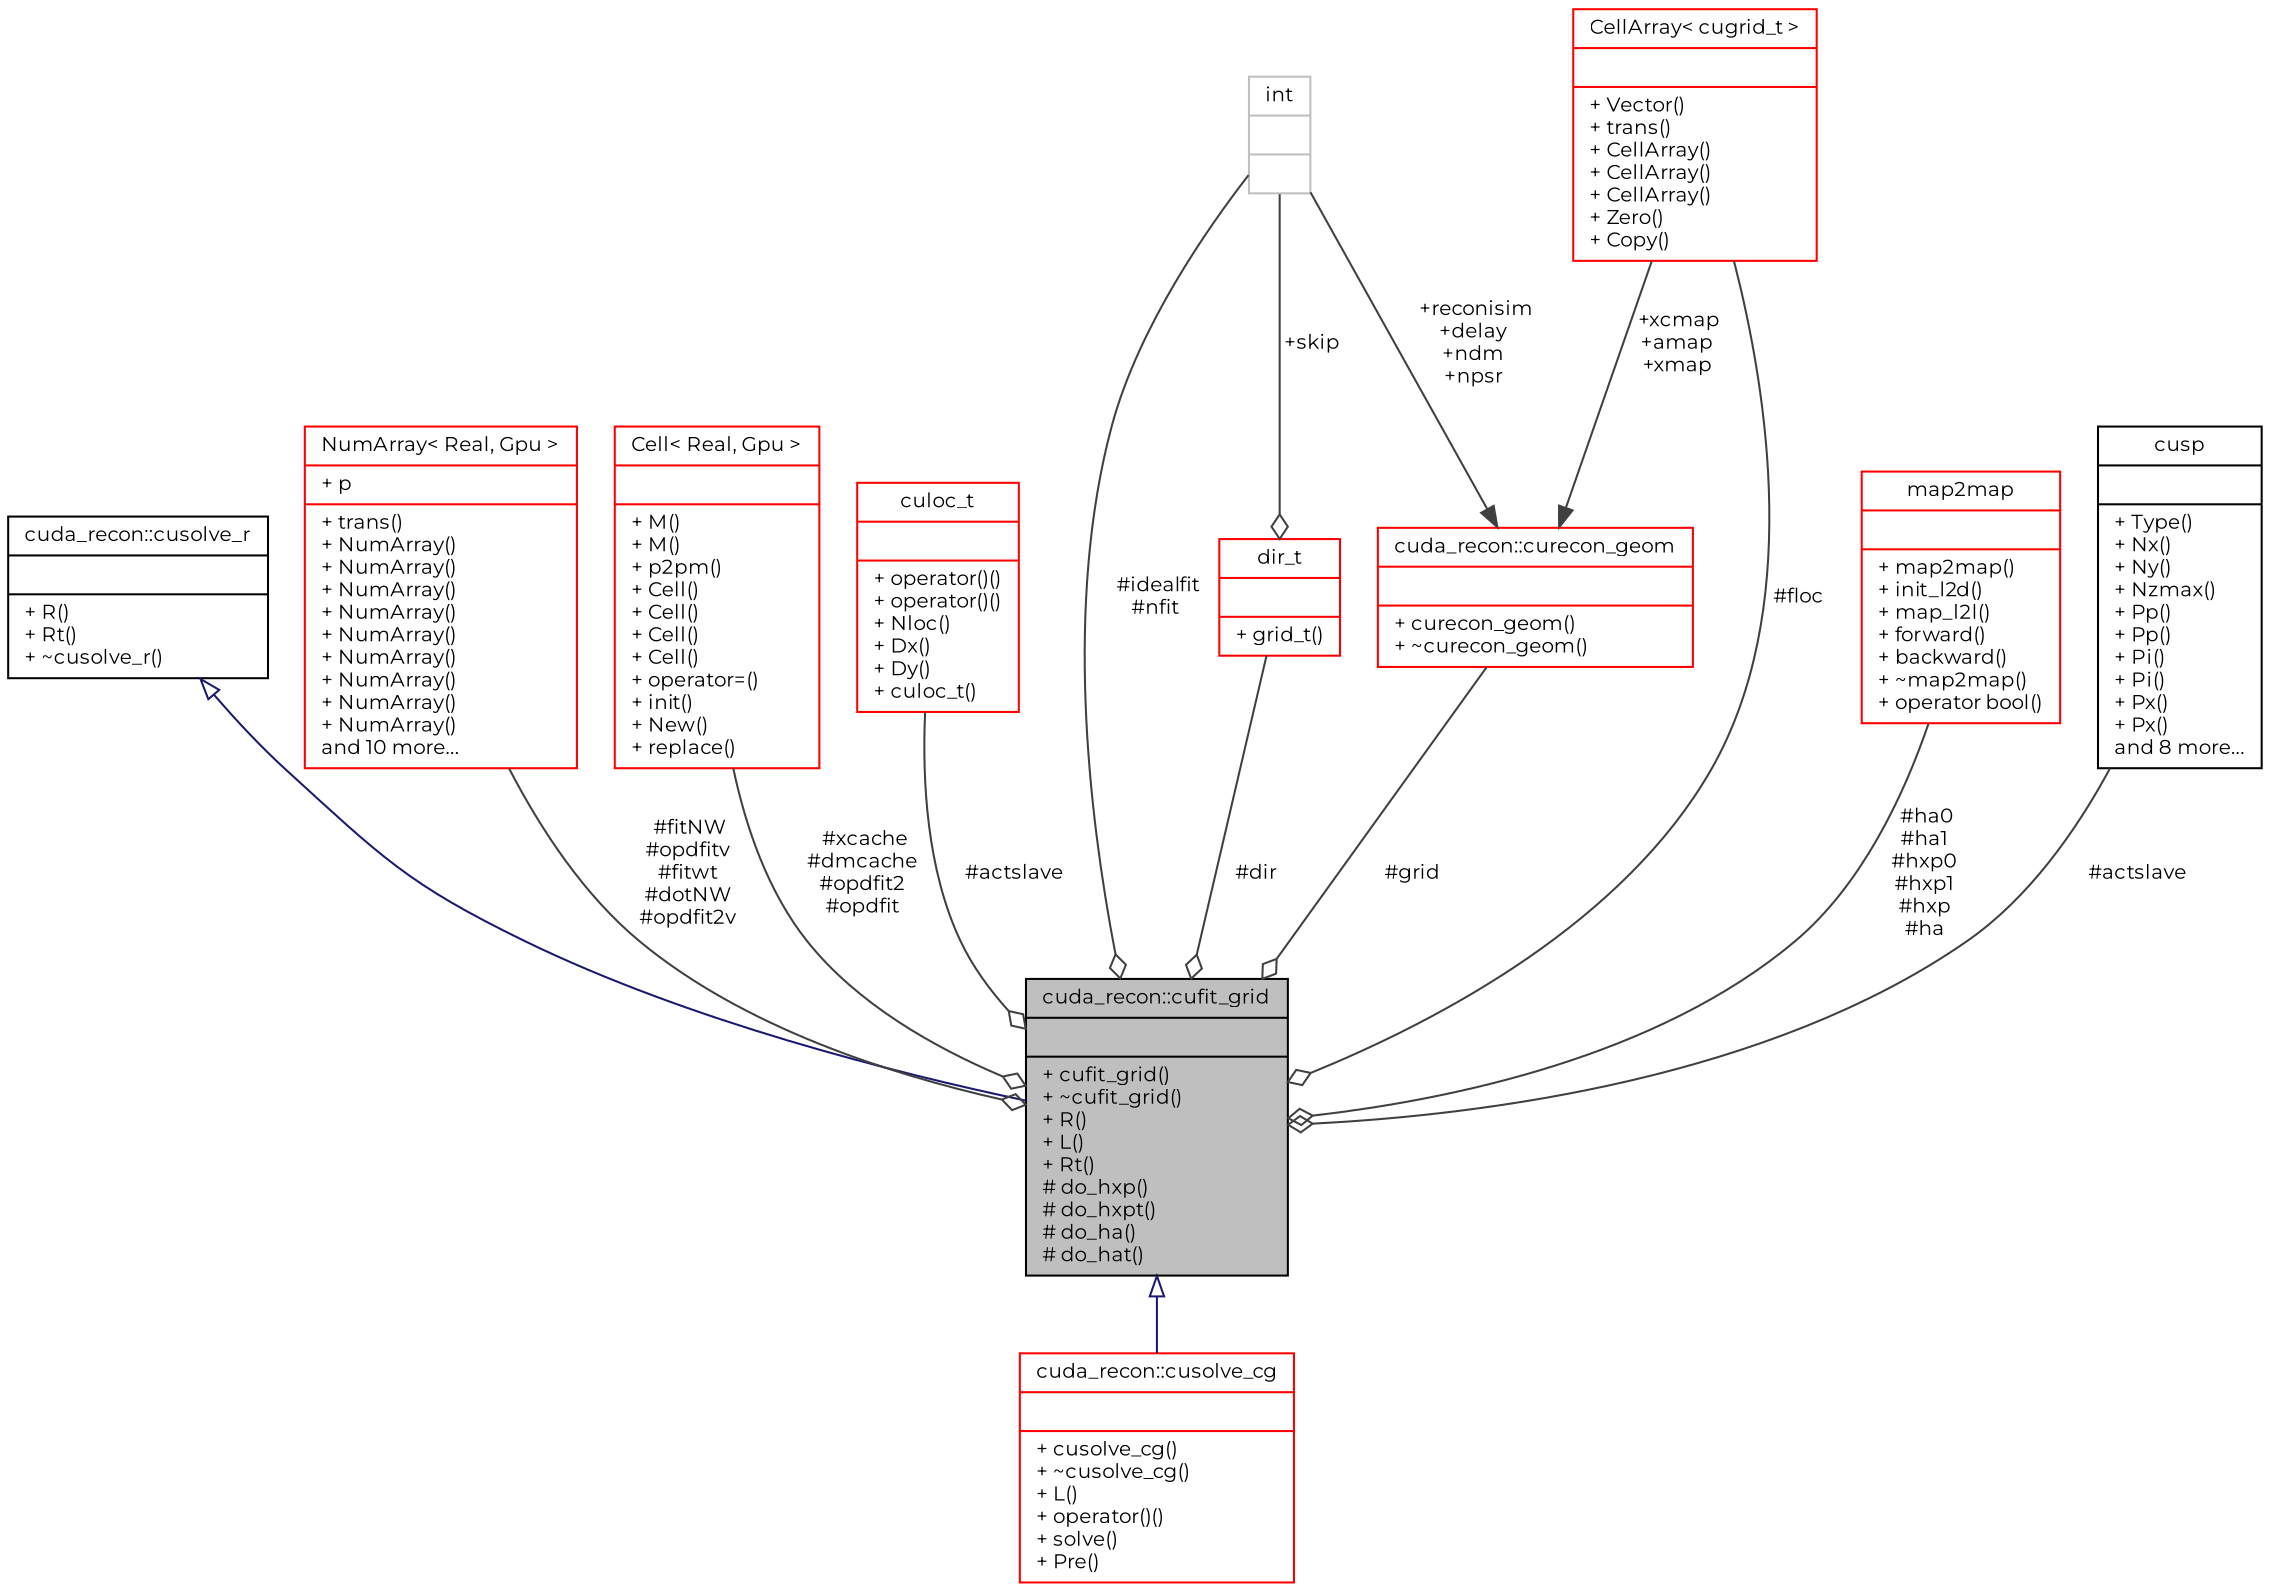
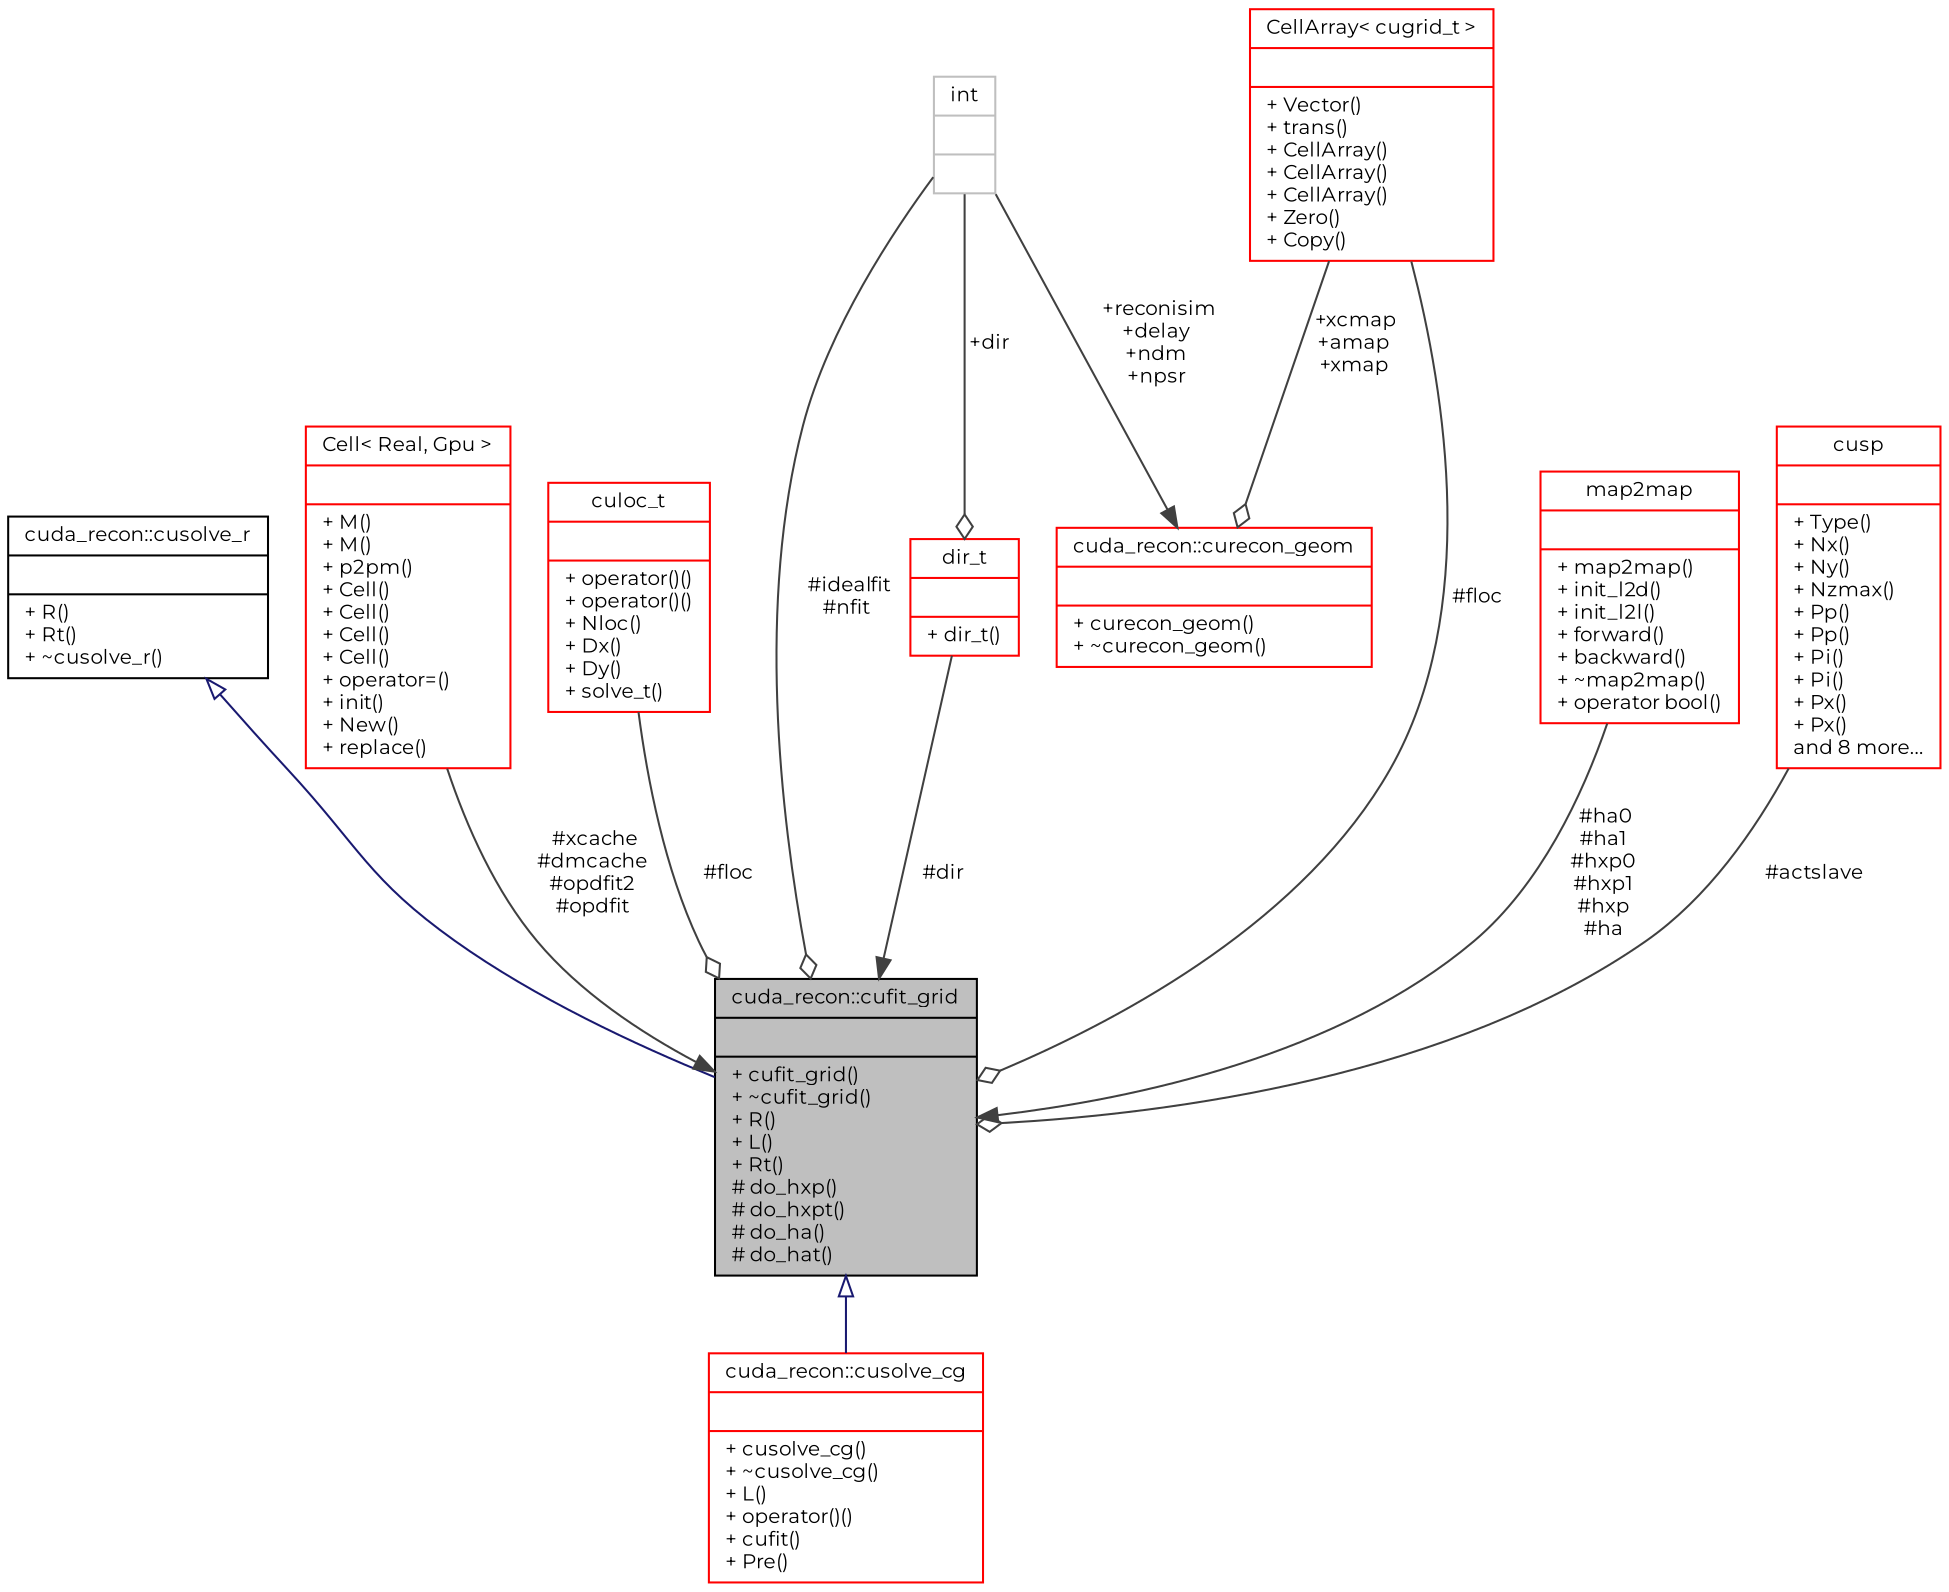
edge "int" -> "dir_t": label " +skip" -> " +dir"
edge "CellArray< cugrid_t >" -> "cuda_recon::curecon_geom": arrowhead normal -> odiamond
node "NumArray< Real, Gpu >": removed
node "cusp": color black -> red
node "map2map": text "+ map_l2l()" -> "+ init_l2l()"
node "dir_t": text "+ grid_t()" -> "+ dir_t()"
node "culoc_t": text "+ culoc_t()" -> "+ solve_t()"
edge "dir_t" -> "cuda_recon::cufit_grid": arrowhead odiamond -> normal
edge "cuda_recon::curecon_geom" -> "cuda_recon::cufit_grid": removed, label "#grid"
edge "culoc_t" -> "cuda_recon::cufit_grid": label " #actslave" -> " #floc"
edge "Cell< Real, Gpu >" -> "cuda_recon::cufit_grid": arrowhead odiamond -> normal
edge "map2map" -> "cuda_recon::cufit_grid": arrowhead odiamond -> normal
node "cuda_recon::cusolve_cg": text "+ solve()" -> "+ cufit()"
